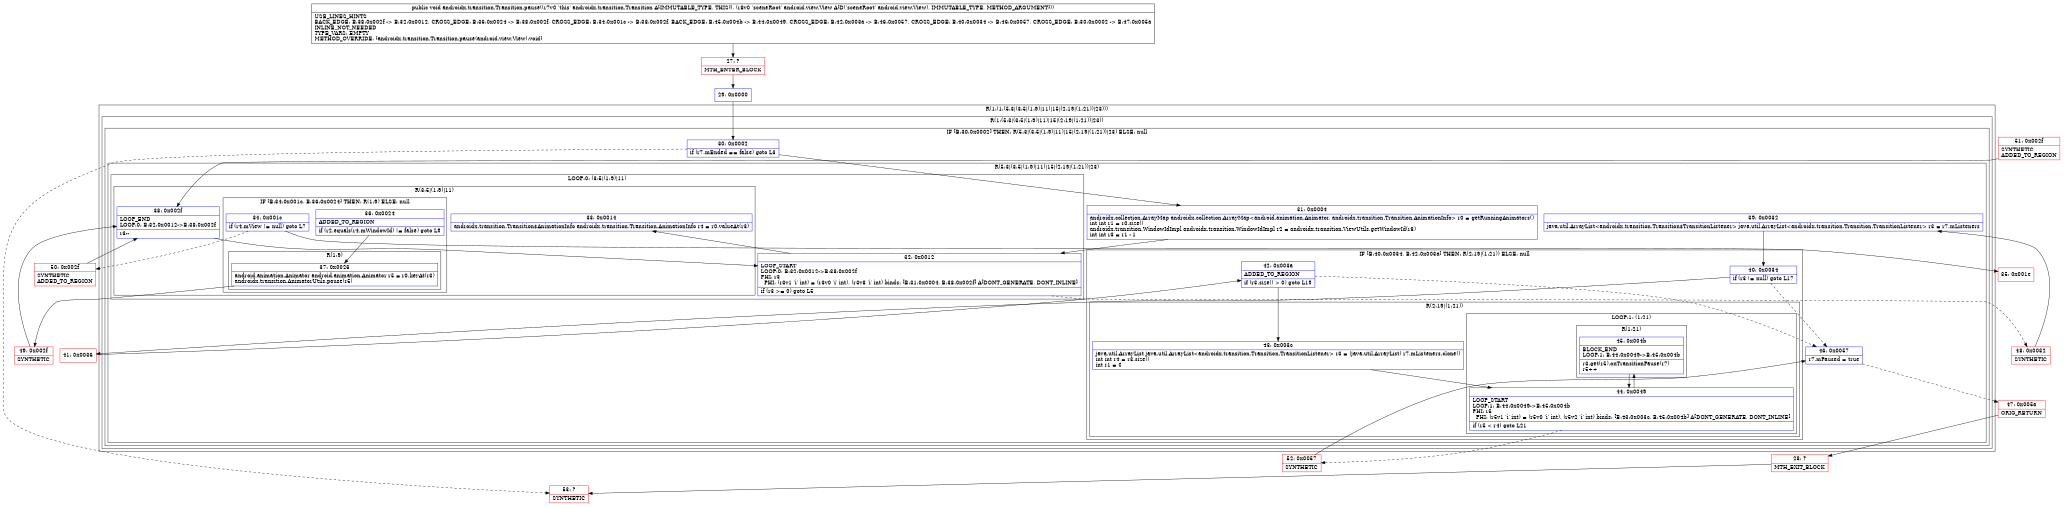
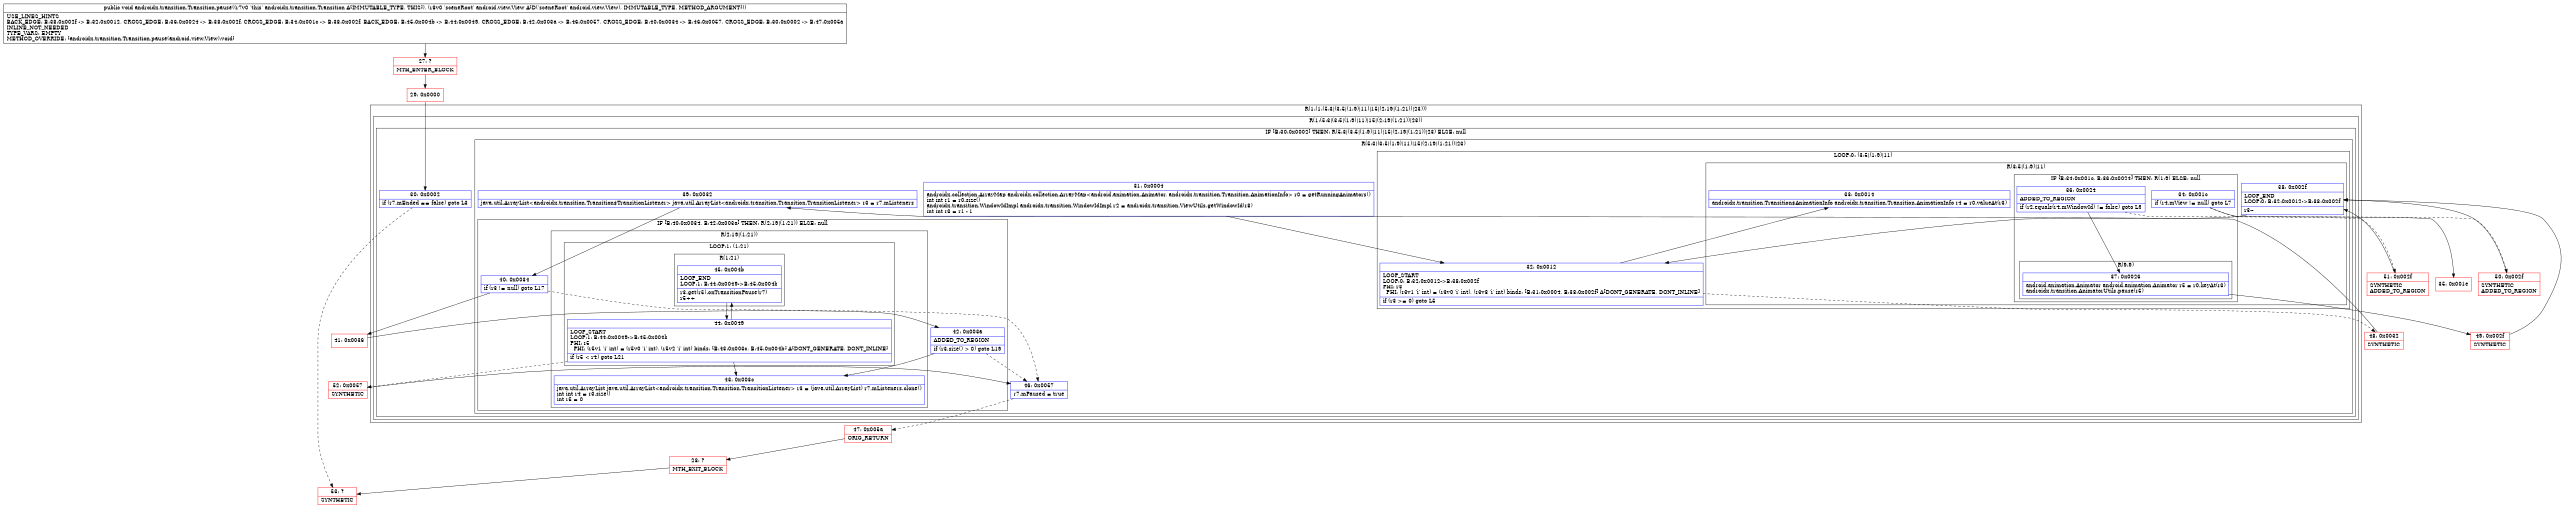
node "29: 0x0000": color blue -> red
edge "30: 0x0002" -> "31: 0x0004": removed
edge "36: 0x0024" -> "51: 0x002f": added
cluster "R(1:9)": label "R(1:9)" -> "R(9:9)"
node "45: 0x004b": text "BLOCK_END" -> "LOOP_END"
node "43: 0x003c": text "int r1 = 0" -> "int r5 = 0"
edge "43: 0x003c" -> "44: 0x0049": reversed
